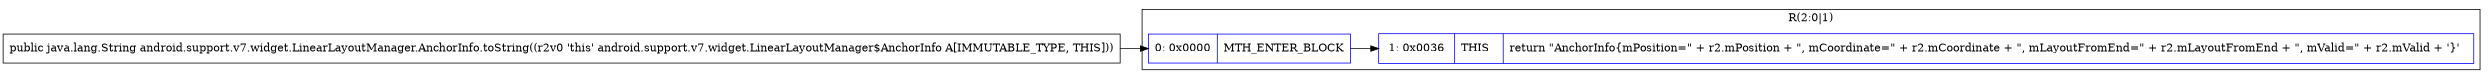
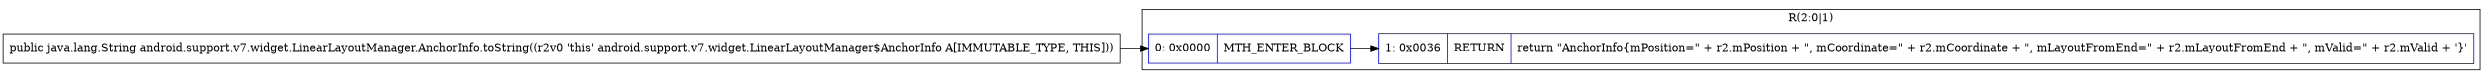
node "1: 0x0036": text "THIS" -> "RETURN"
